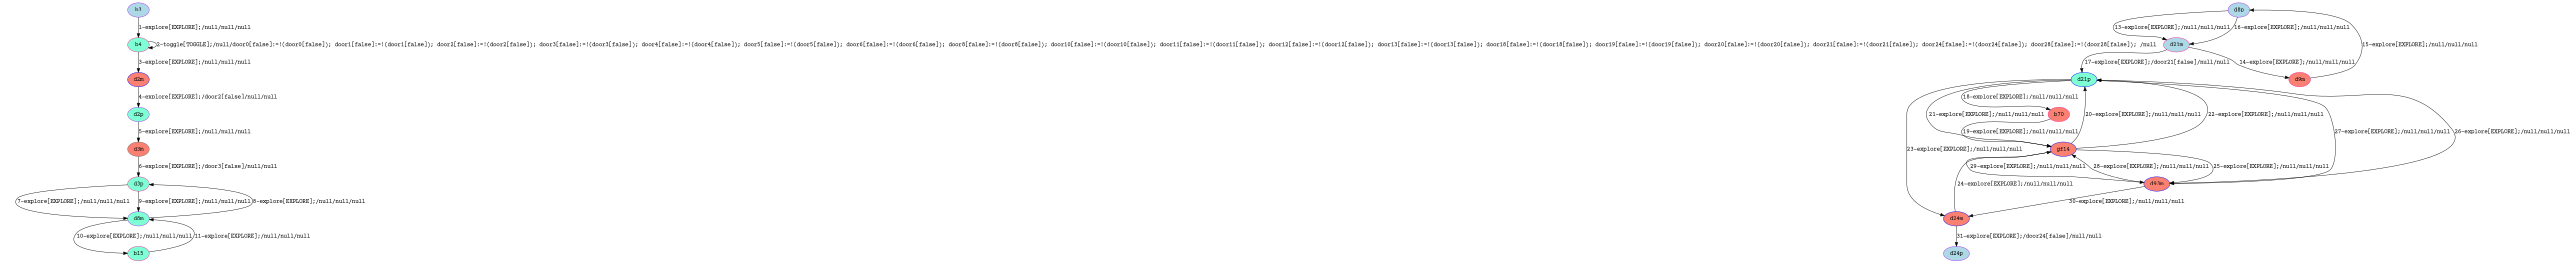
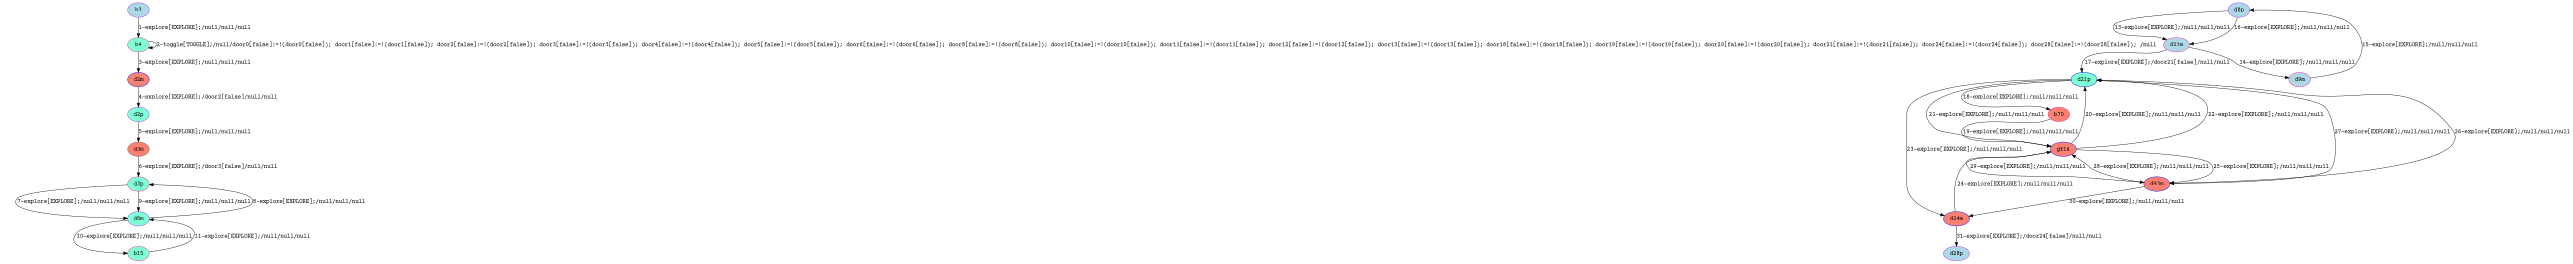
node "d9m": fillcolor salmon -> lightblue
node "d24p": label "d24p" -> "d28p"
